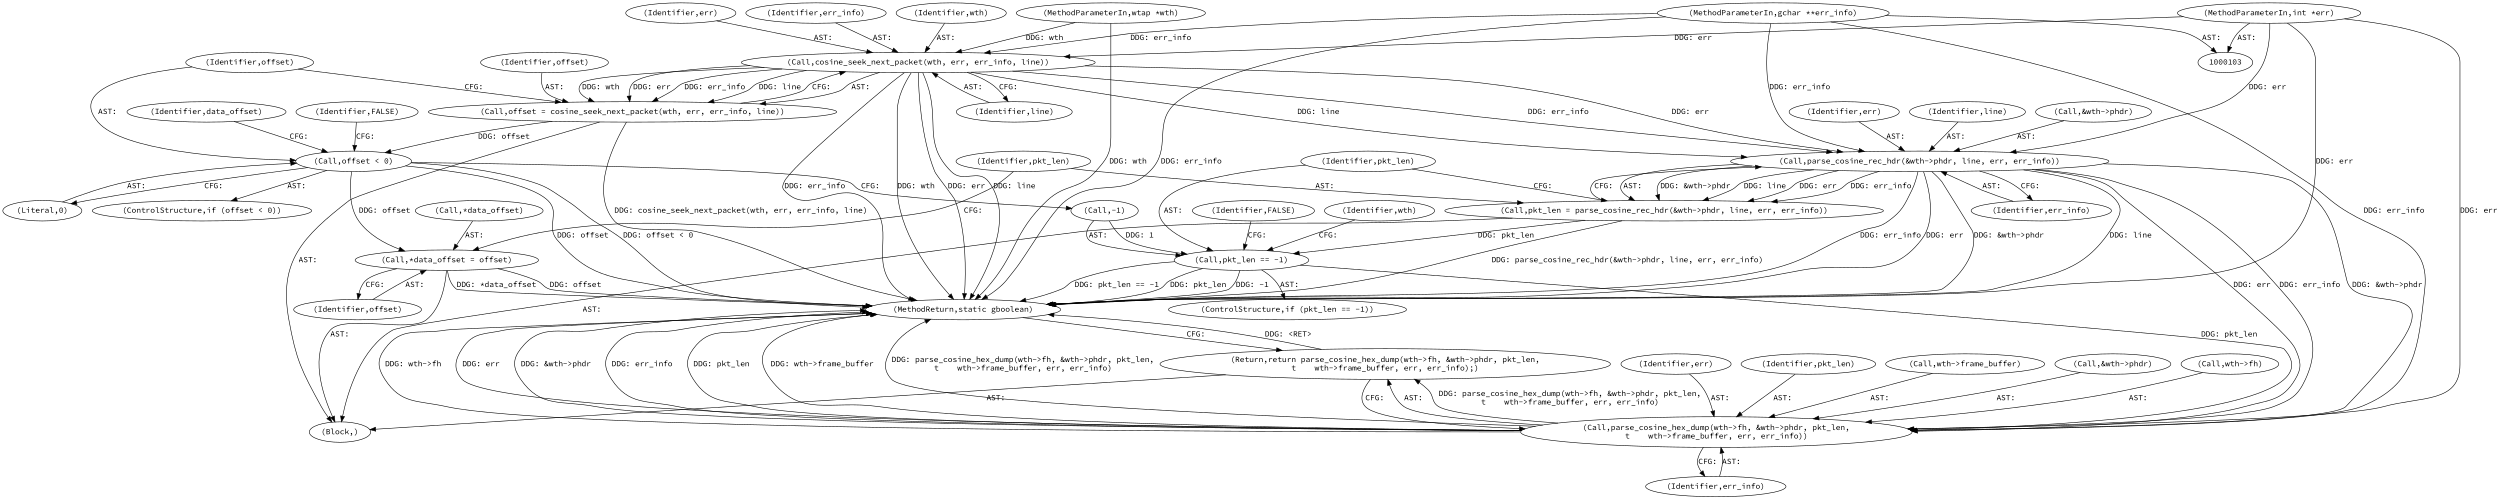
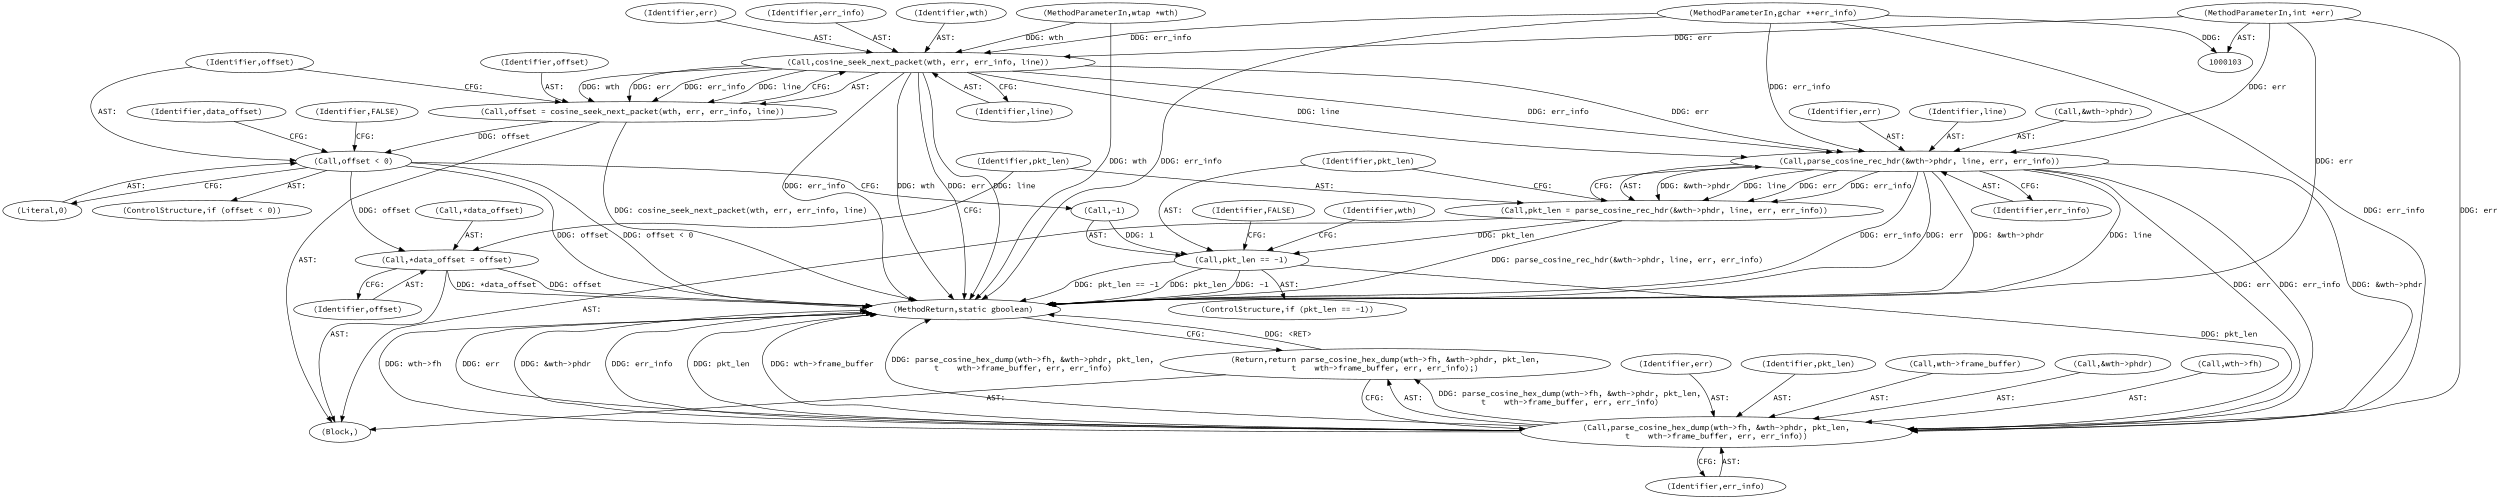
edge "(MethodParameterIn,gchar **err_info)" -> "1000103": label "AST: " -> "DDG: "
